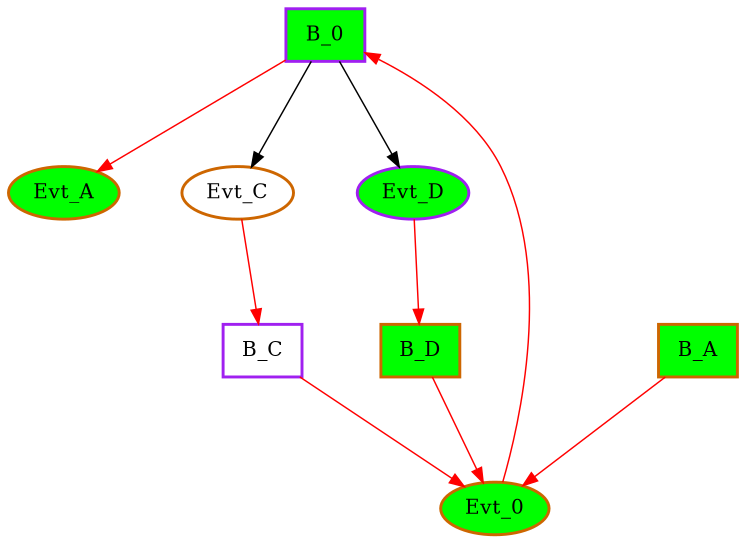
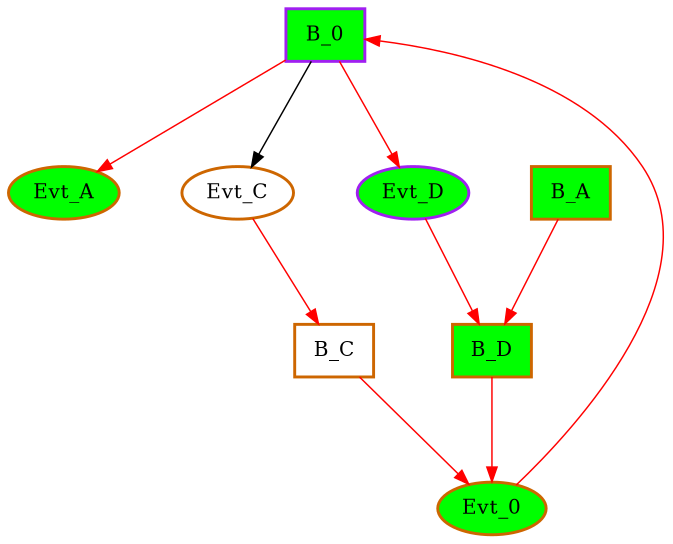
edge "B_0" -> "Evt_D": color black -> red
node "B_C": color purple -> darkorange3
edge "B_A" -> "Evt_0": now "B_A" -> "B_D"
